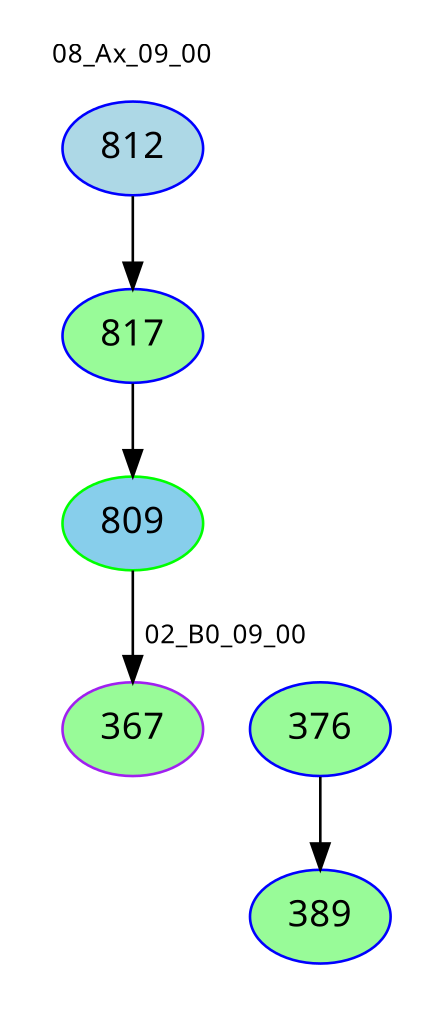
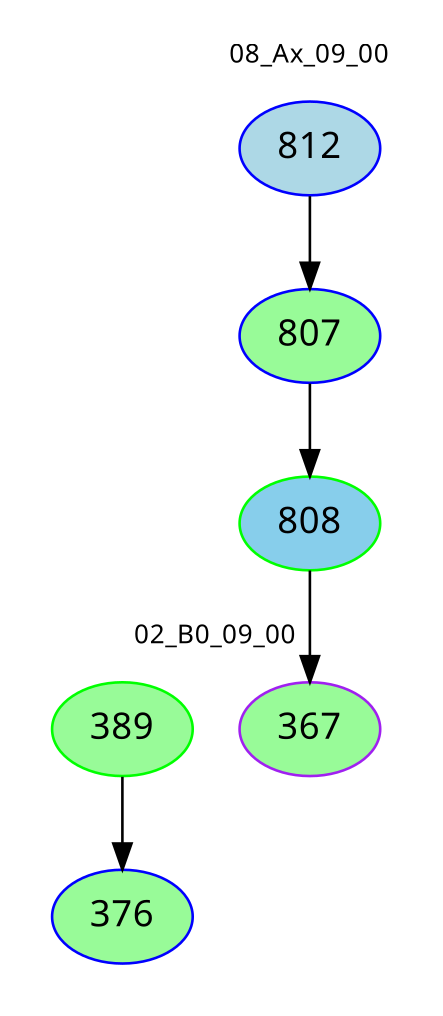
node "817": label "817" -> "807"
node "809": label "809" -> "808"
edge "376" -> "389": reversed
node "389": color blue -> green
